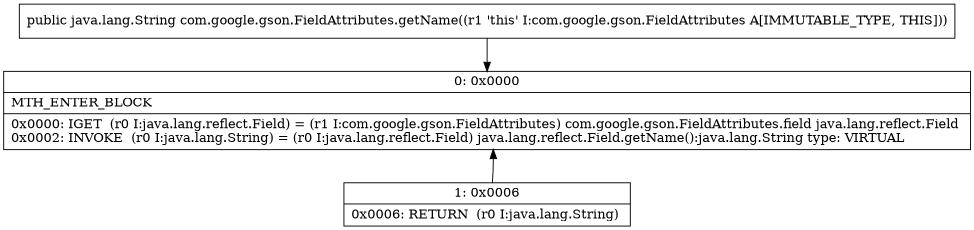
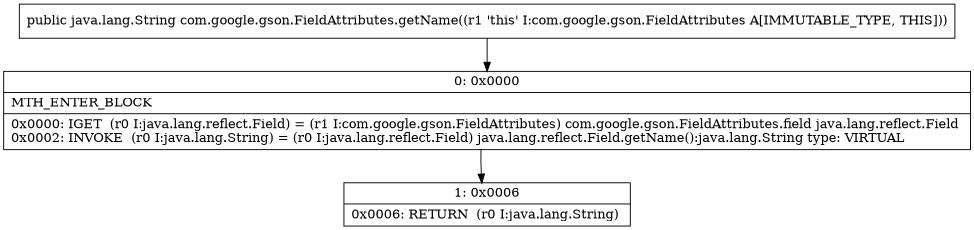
edge "1: 0x0006" -> "0: 0x0000": reversed
